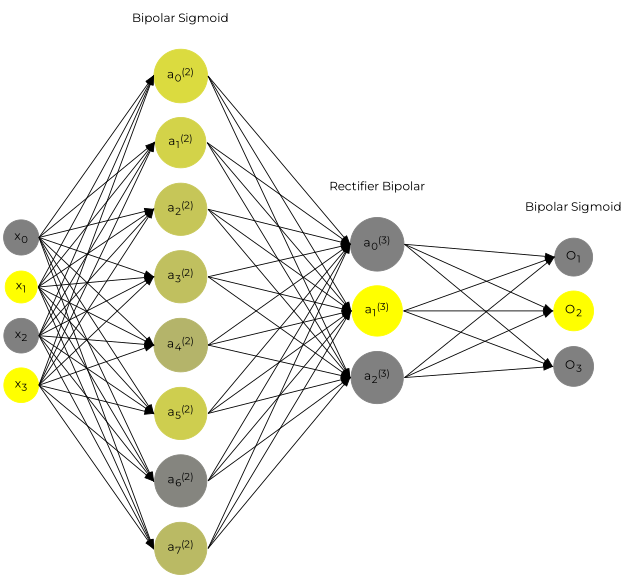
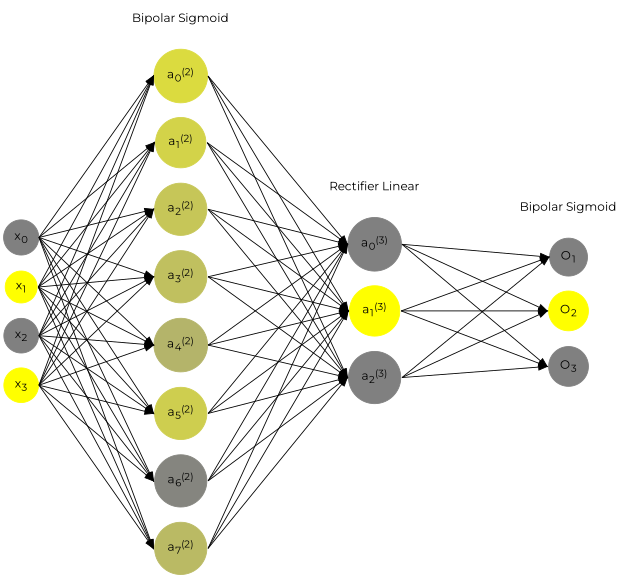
node "Rectifier Bipolar": label "Rectifier Bipolar" -> "Rectifier Linear"
